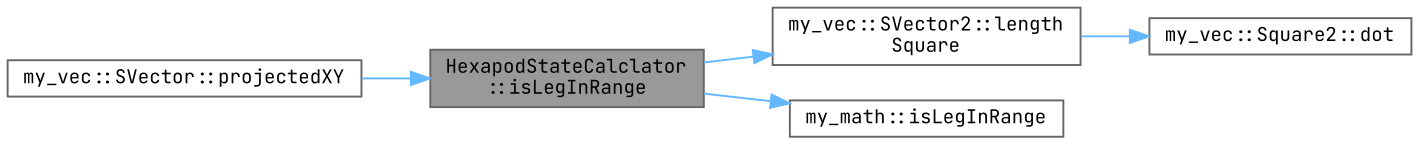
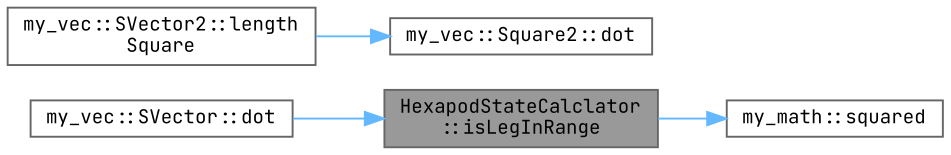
edge "HexapodStateCalclator ::isLegInRange" -> "my_vec::SVector2::length Square": removed
node "my_vec::SVector::projectedXY": label "my_vec::SVector::projectedXY" -> "my_vec::SVector::dot"
node "my_math::isLegInRange": label "my_math::isLegInRange" -> "my_math::squared"
